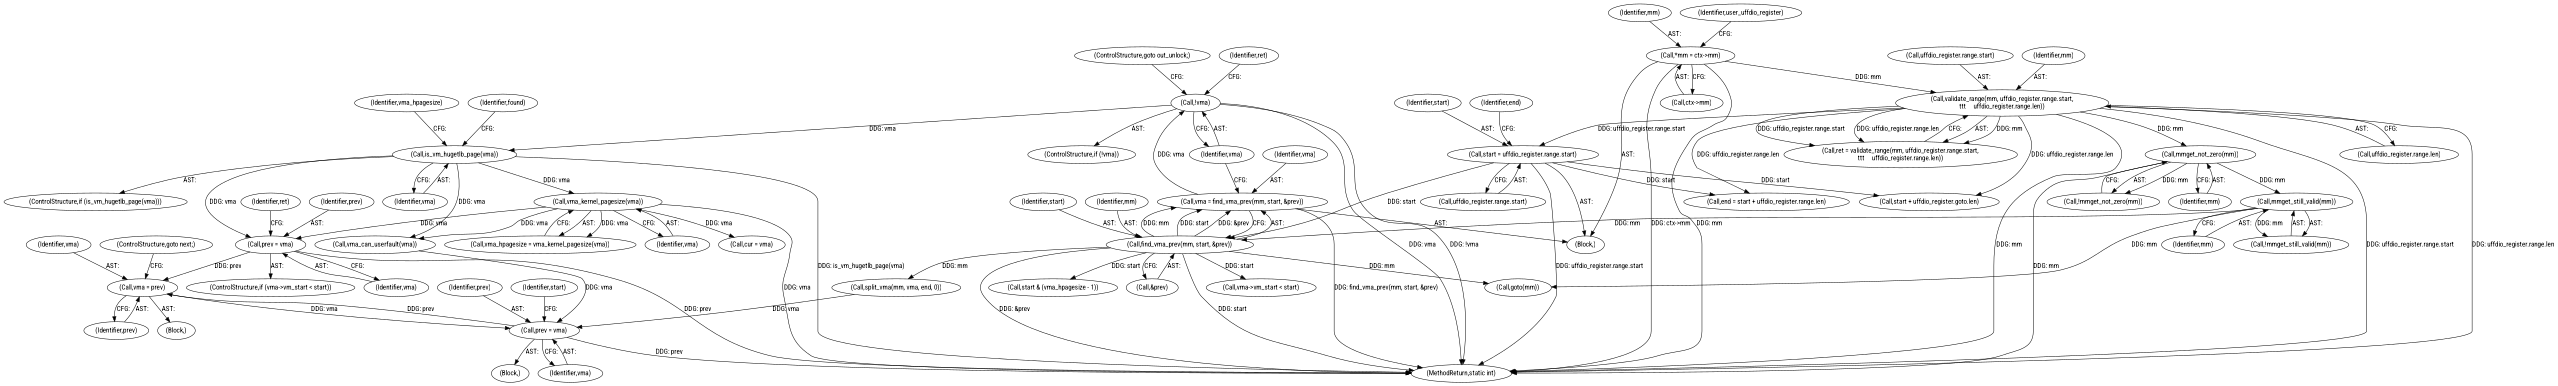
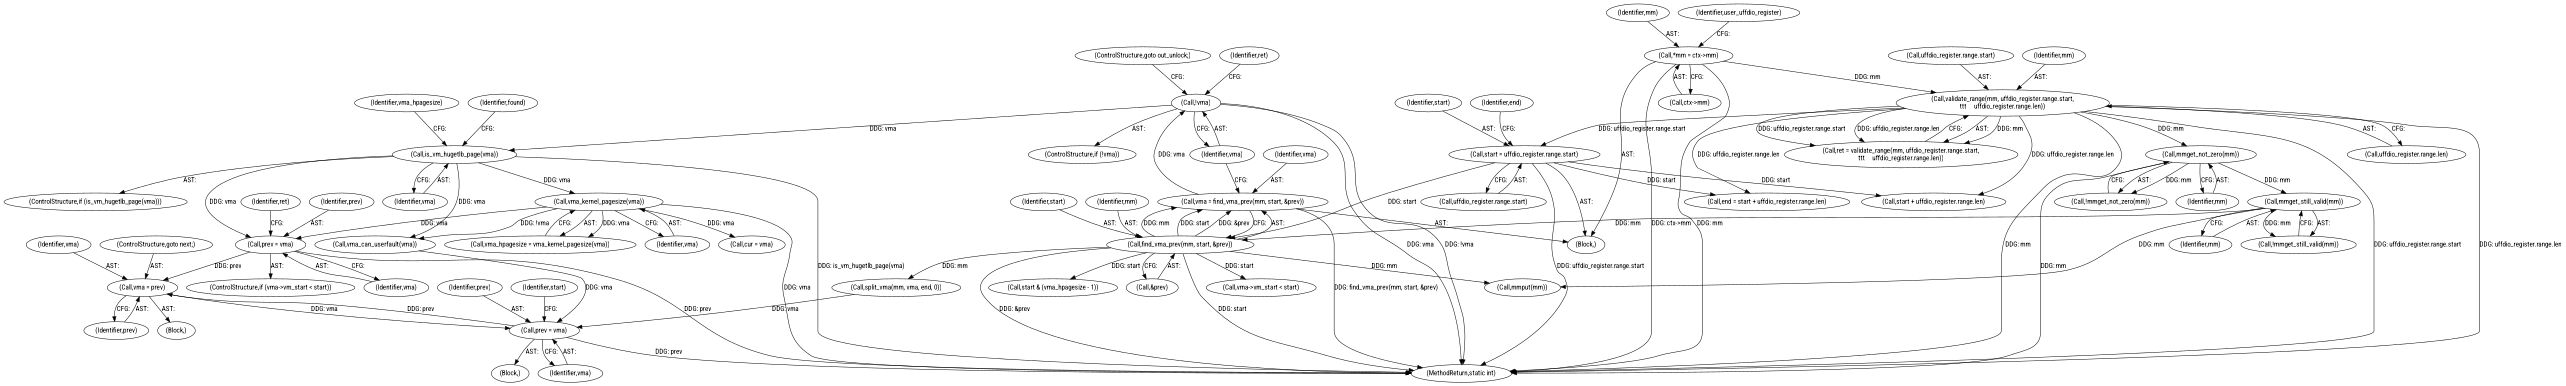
node "(Call,start + uffdio_register.goto.len)": label "(Call,start + uffdio_register.goto.len)" -> "(Call,start + uffdio_register.range.len)"
edge "(Call,vma_kernel_pagesize(vma))" -> "(Call,vma_can_userfault(vma))": label "DDG: vma" -> "DDG: !vma"
edge "(Call,!mmget_still_valid(mm))" -> "(Call,mmget_still_valid(mm))": label "AST: " -> "CFG: "
edge "(ControlStructure,goto next;)" -> "(Call,vma = prev)": label "CFG: " -> "AST: "
node "(Call,goto(mm))": label "(Call,goto(mm))" -> "(Call,mmput(mm))"
